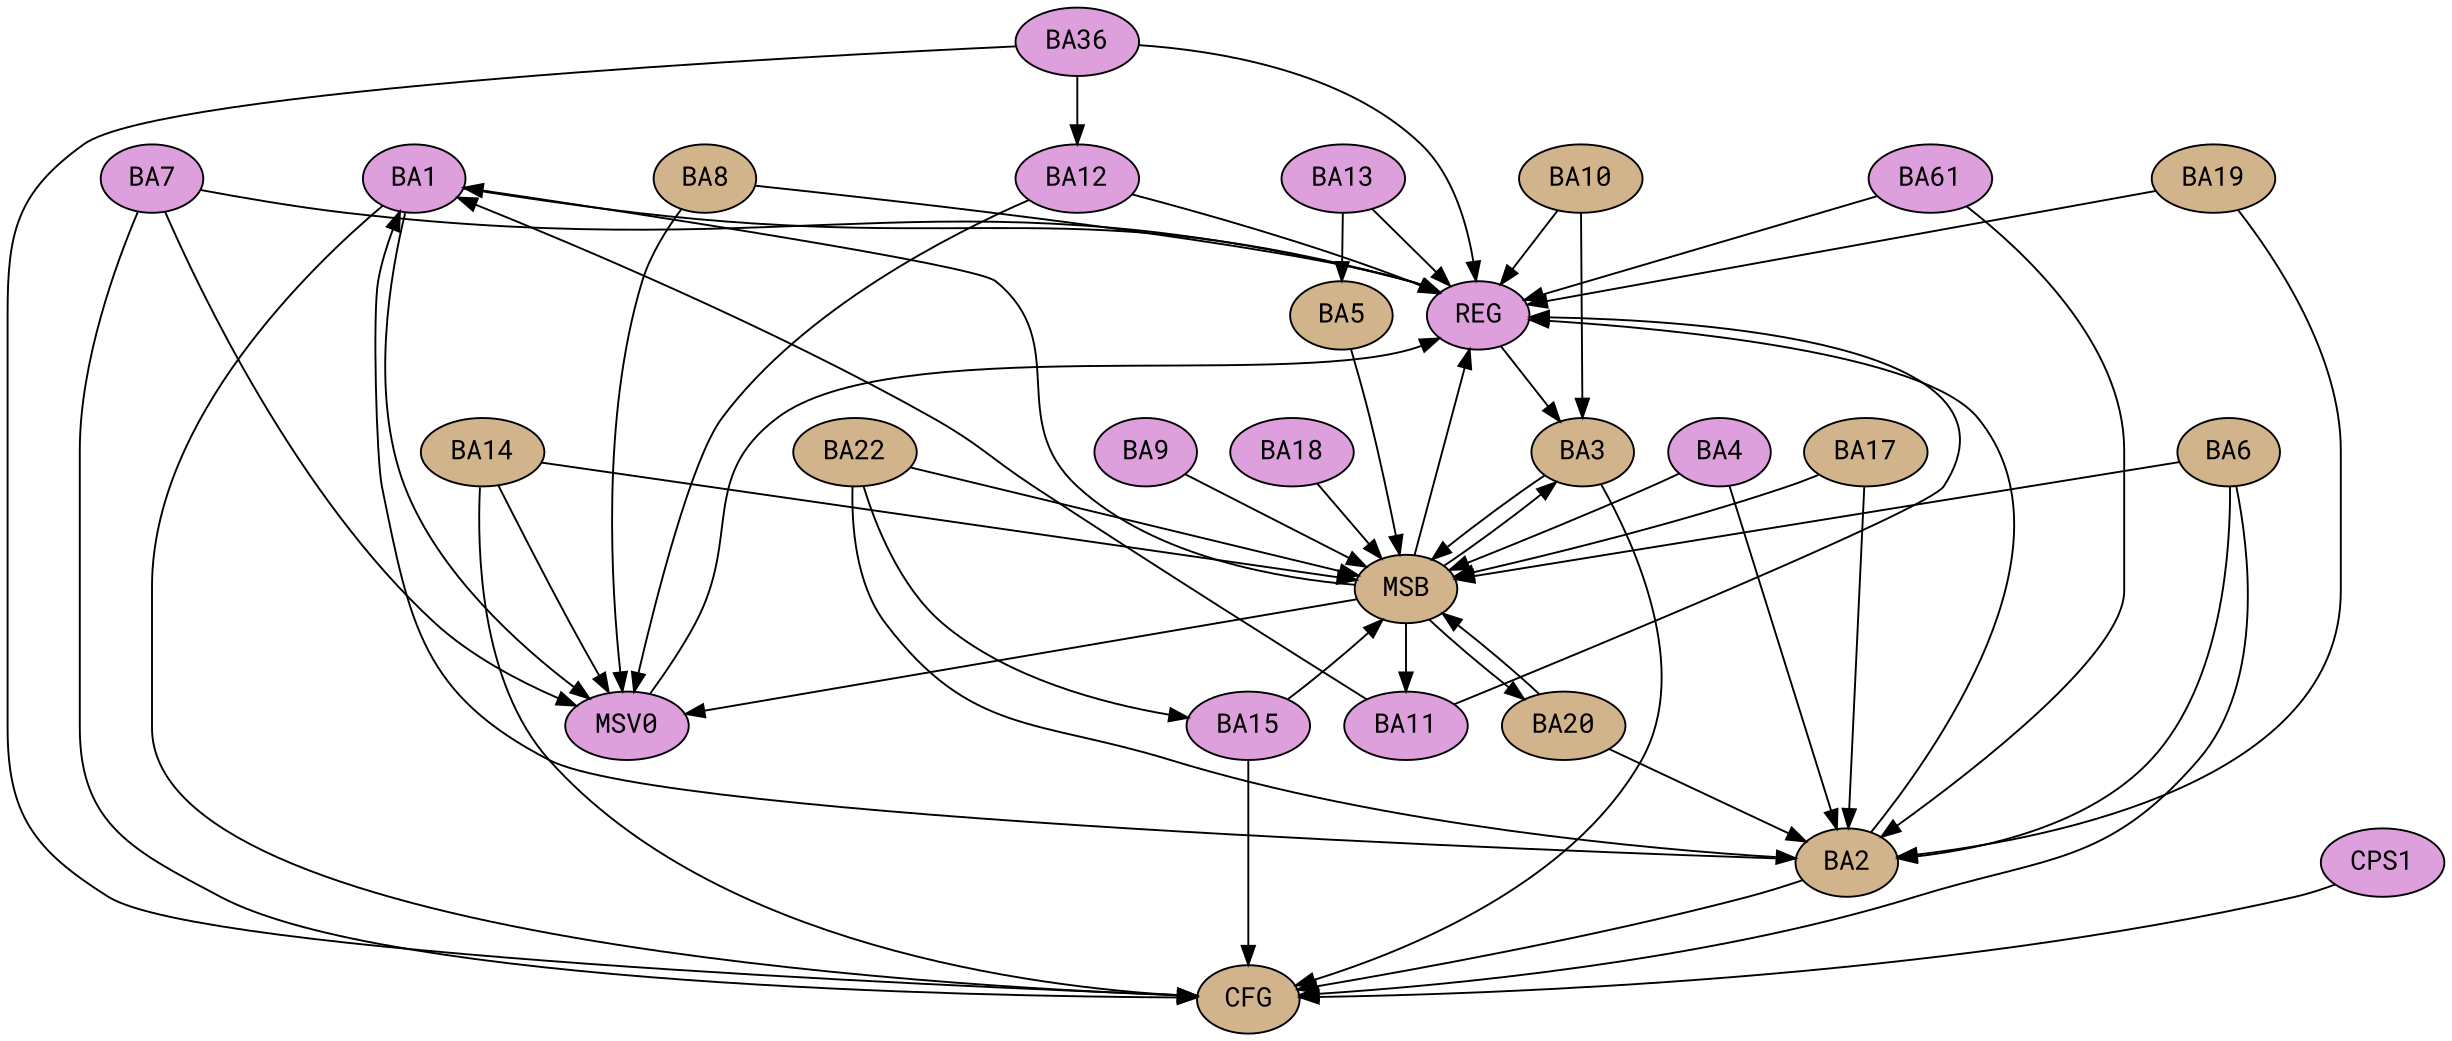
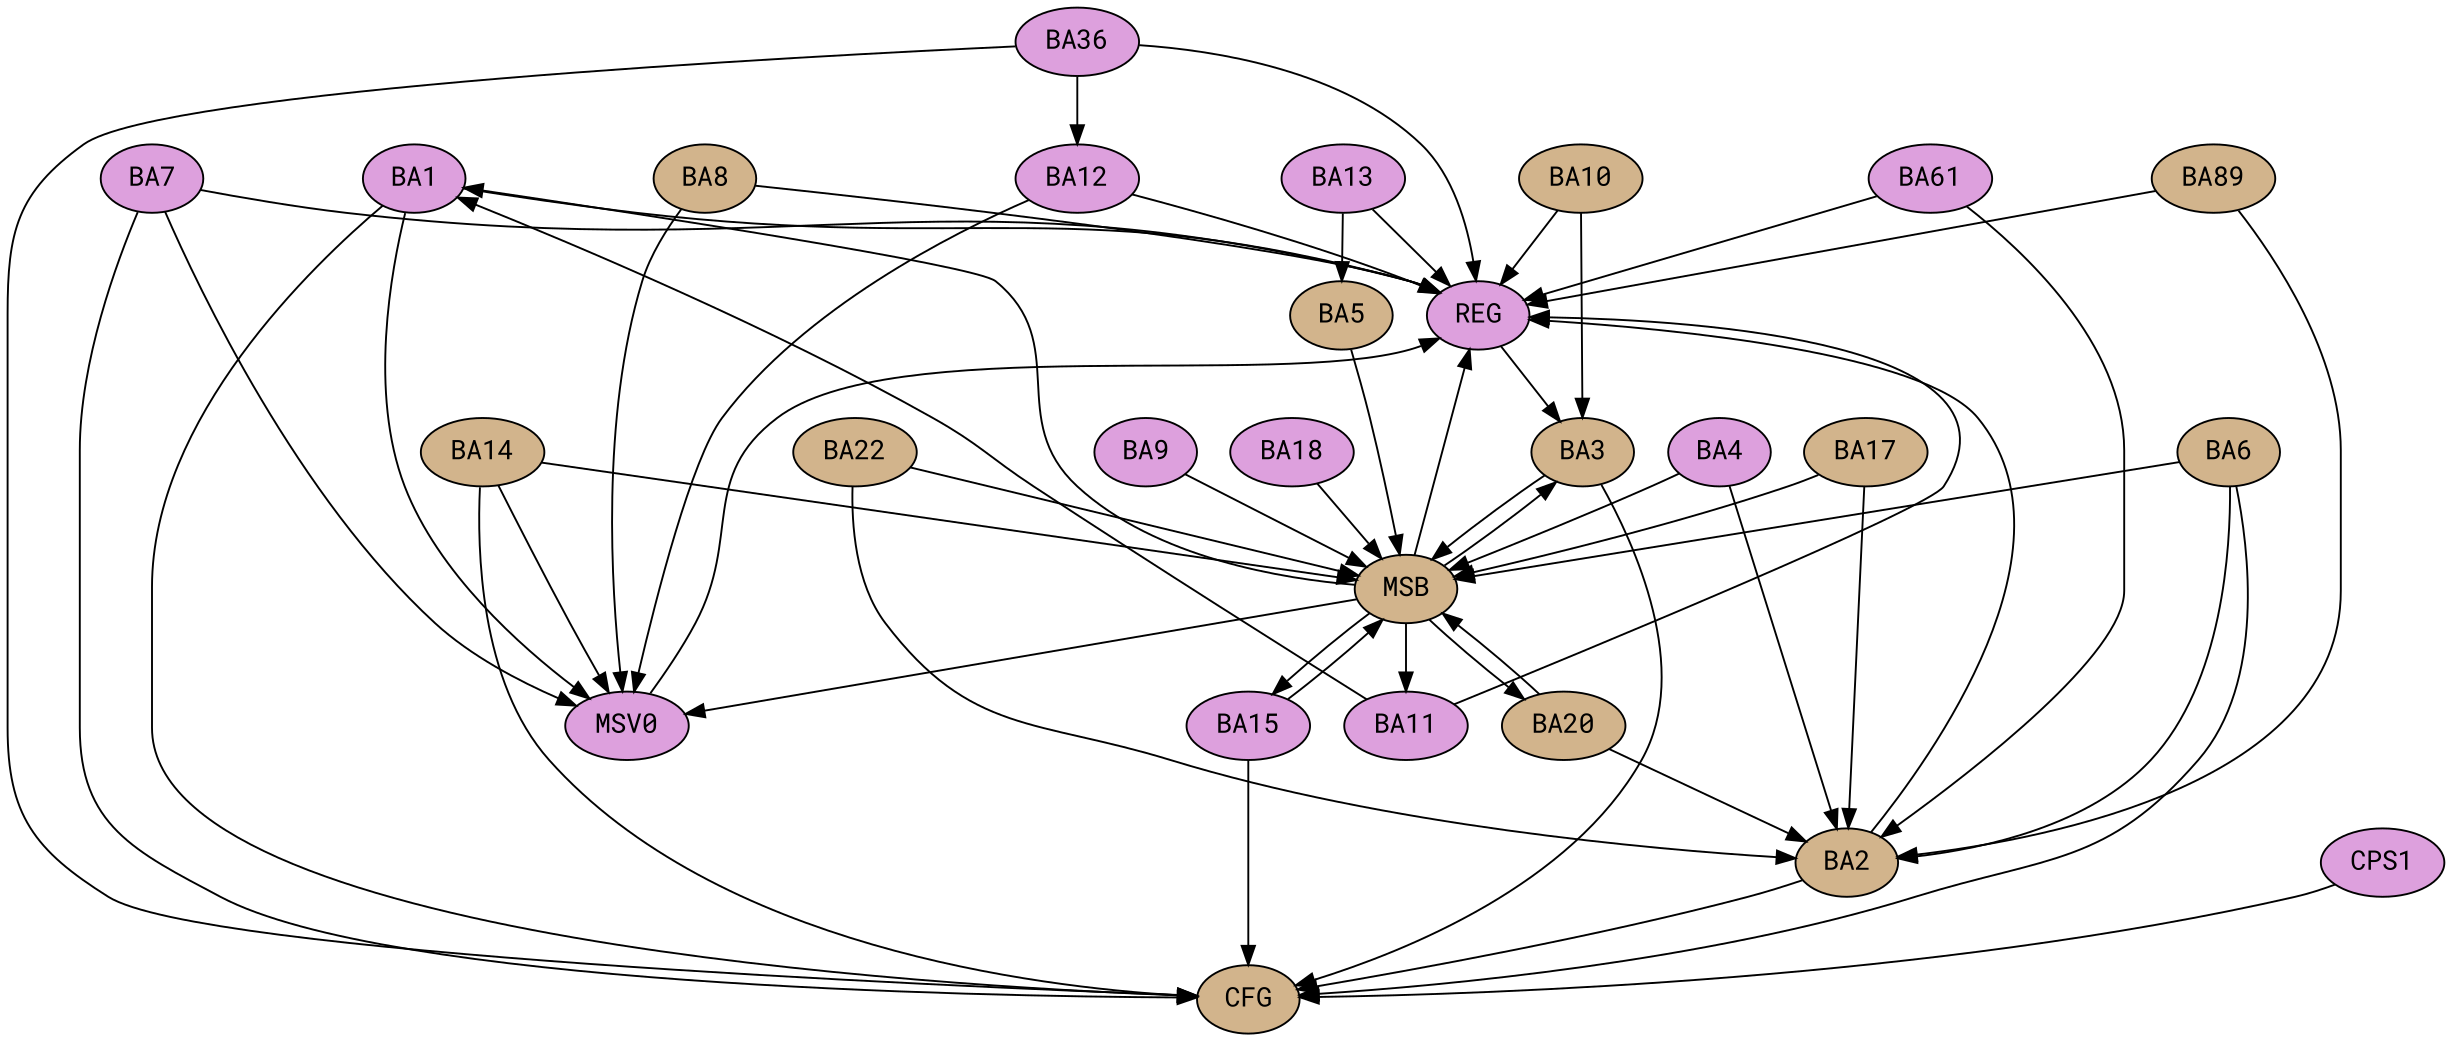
node "BA19": label "BA19" -> "BA89"
edge "BA22" -> "BA15": now "MSB" -> "BA15"
edge "BA2" -> "BA1": removed
